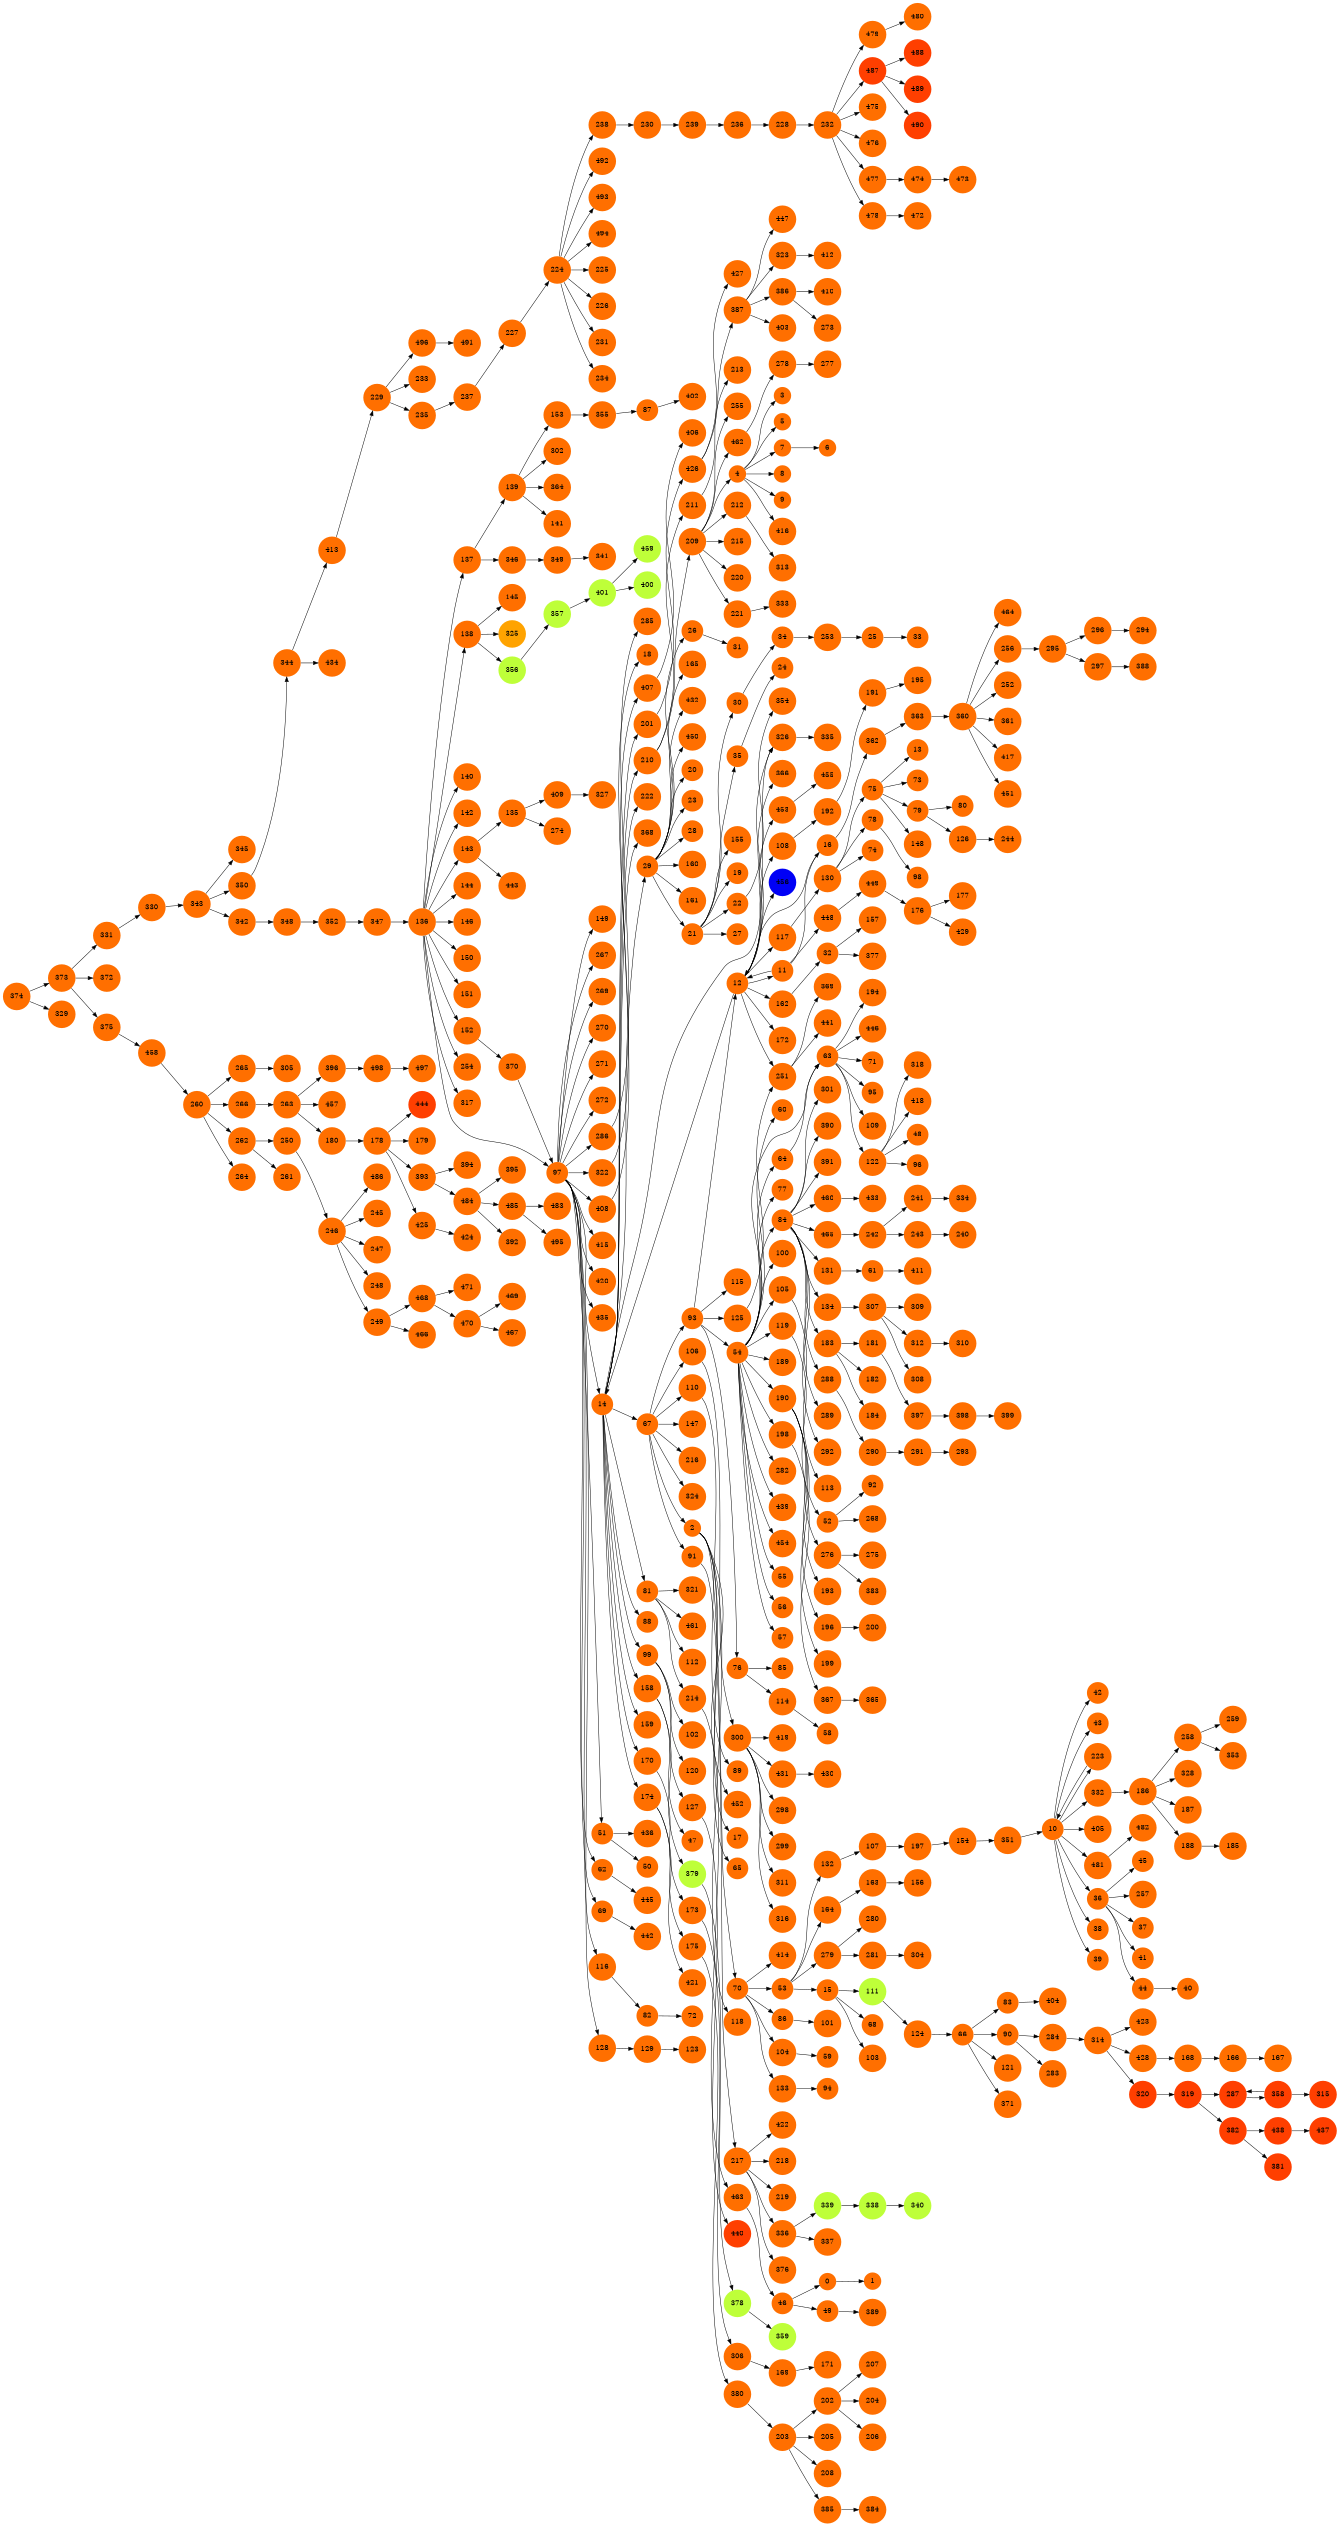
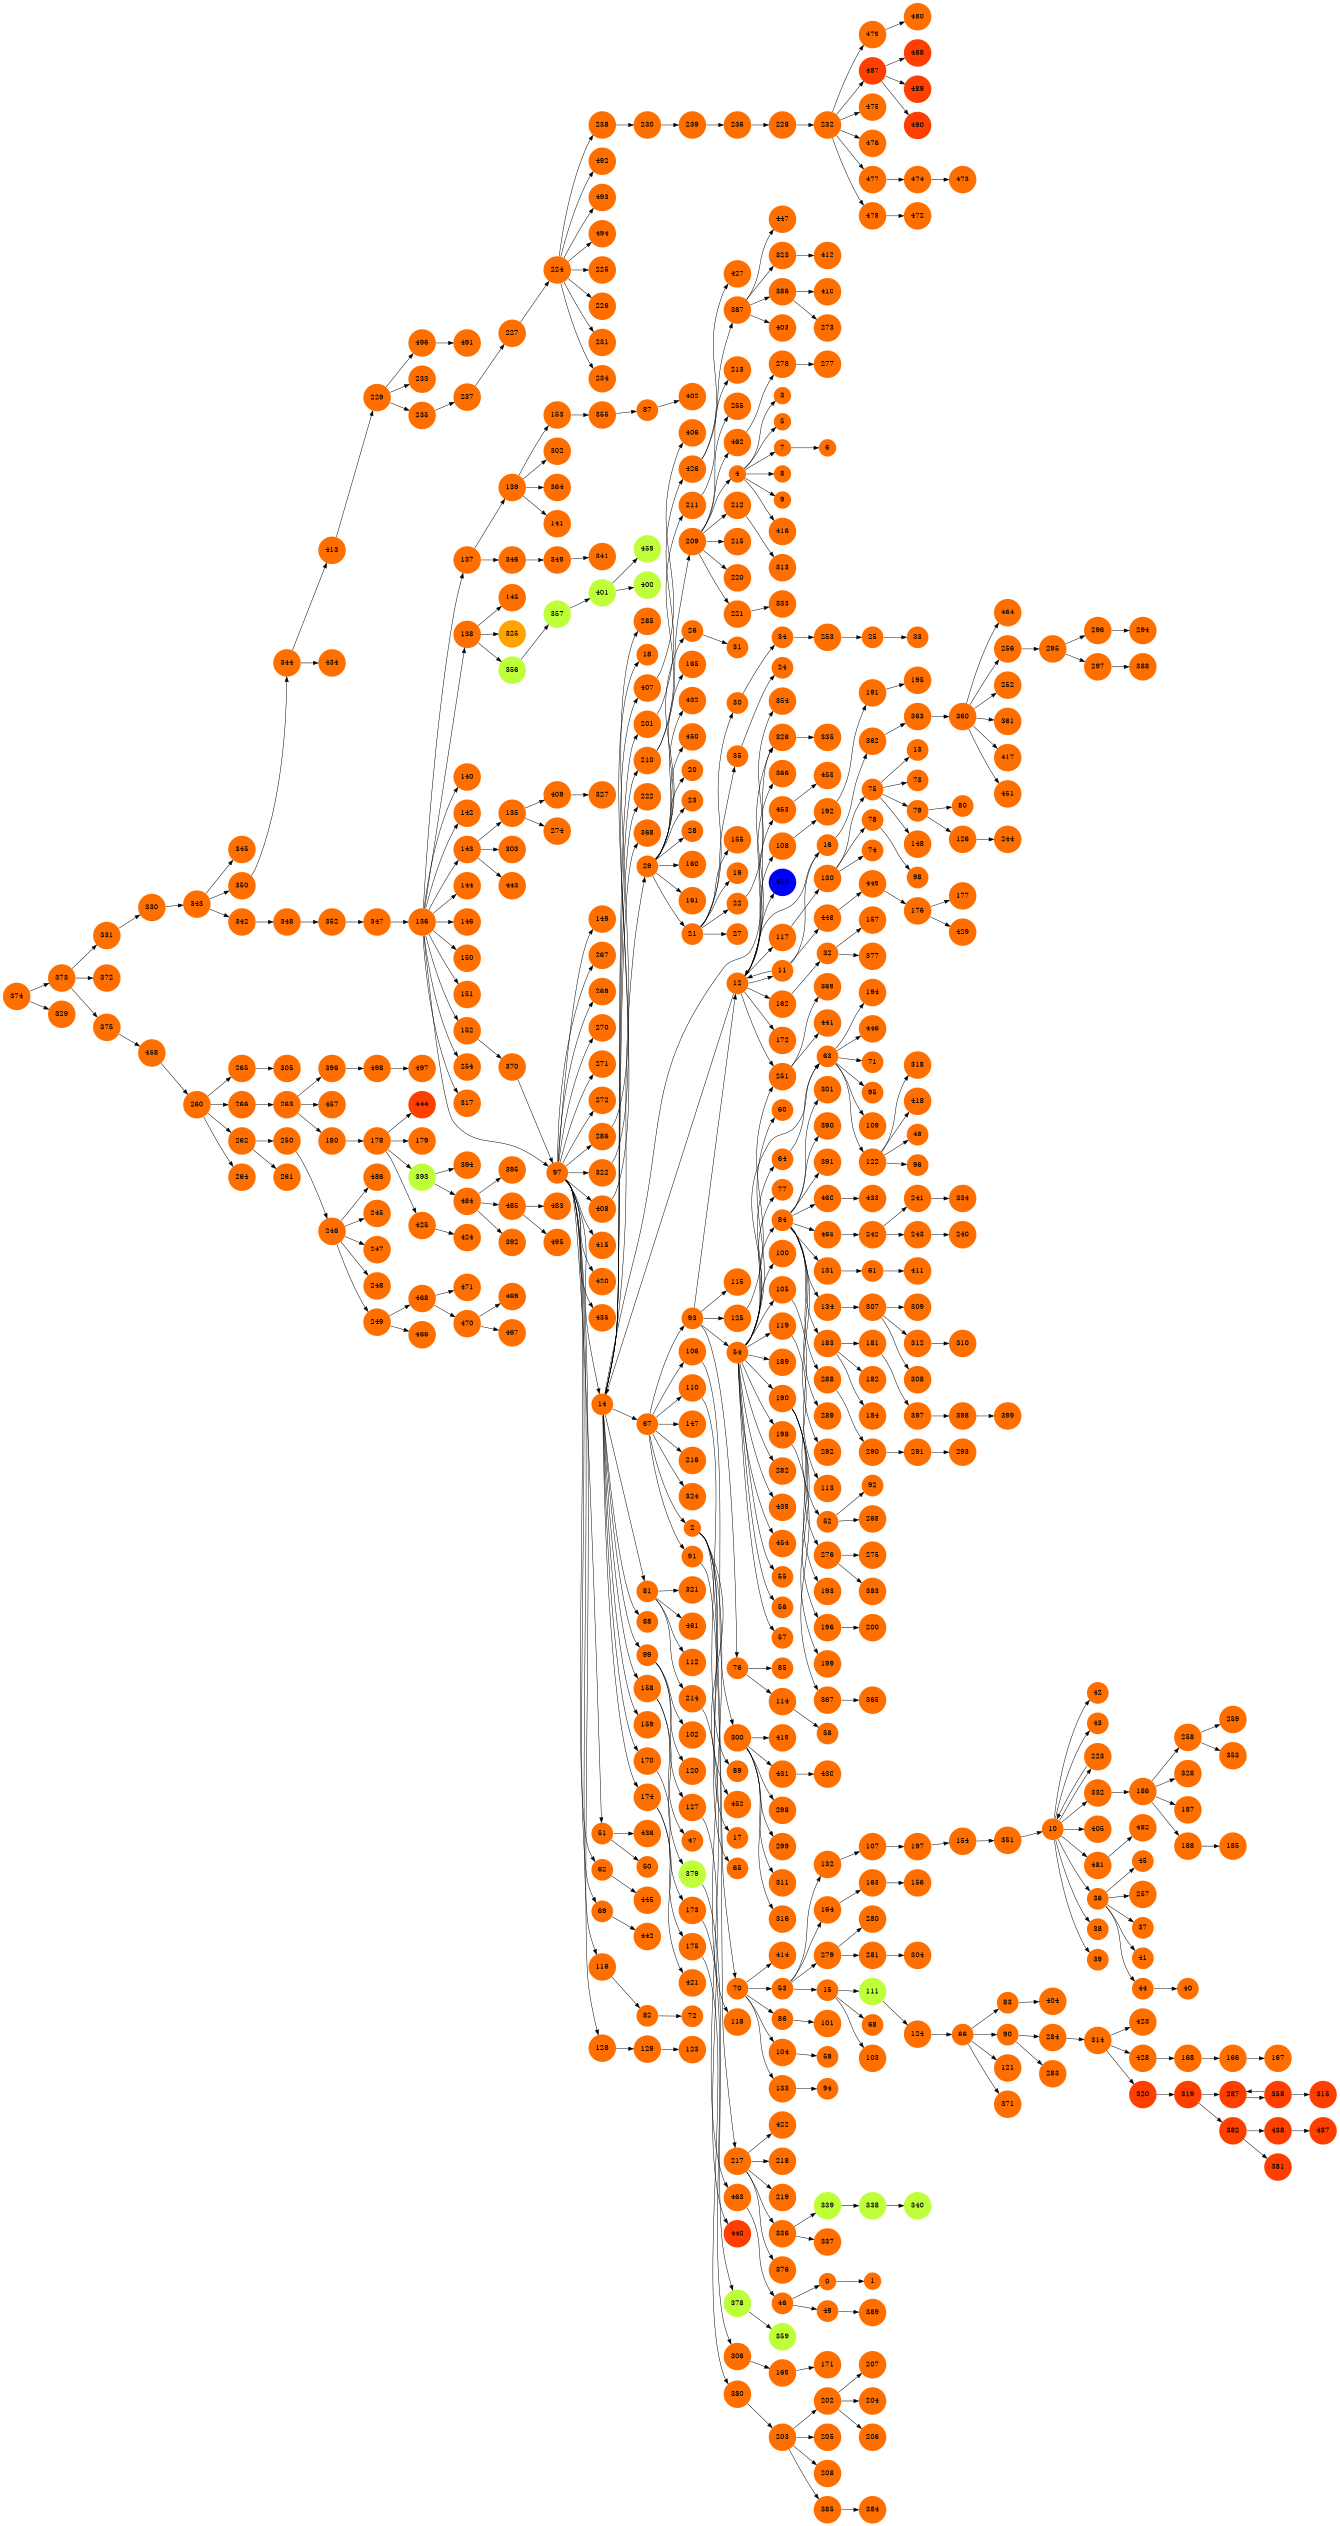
node "303": added
node "393": fillcolor #ff6f00 -> #beff39
